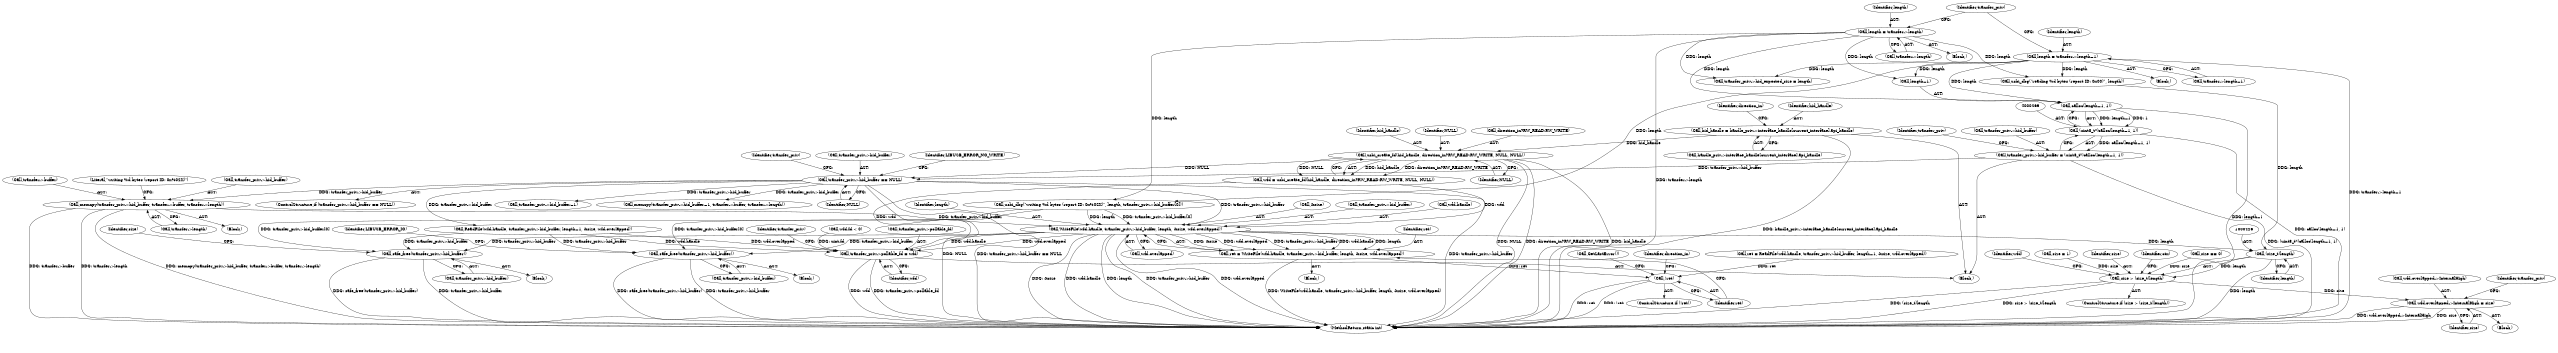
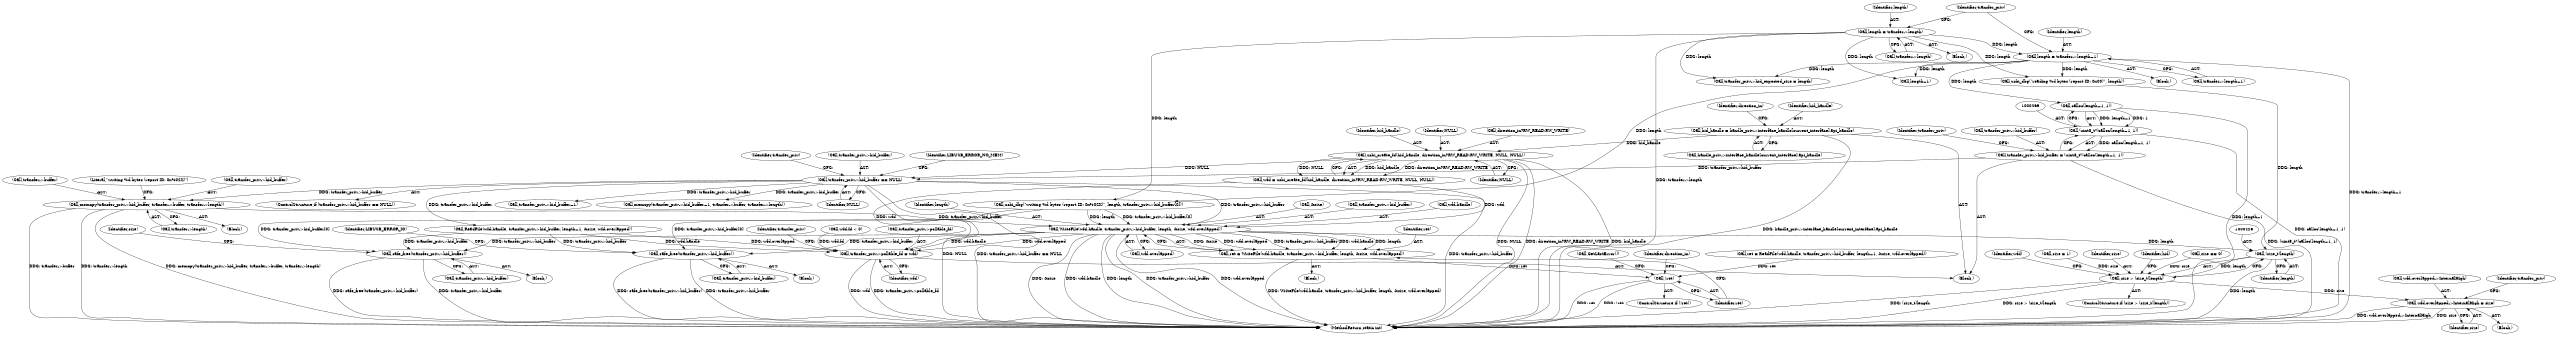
edge "(Call,length = transfer->length)" -> "(Call,calloc(length+1, 1))": now "(Call,length = transfer->length)" -> "(Call,length = transfer->length+1)"
edge "(Call,length+1)" -> "(Call,calloc(length+1, 1))": removed, label "AST:"
node "4000269": label "4000269" -> "1000269"
node "(Identifier,LIBUSB_ERROR_NO_WRITE)": label "(Identifier,LIBUSB_ERROR_NO_WRITE)" -> "(Identifier,LIBUSB_ERROR_NO_MEM)"
edge "(Call,wfd.fd < 0)" -> "(Call,transfer_priv->pollable_fd = wfd)": label "DDG: uint.fd" -> "DDG: wfd.fd"
node "(Identifier,ctx)": label "(Identifier,ctx)" -> "(Identifier,hid)"
edge "(Call,size > (size_t)length)" -> "(Call,(size_t)length)": added, label "CFG:"
